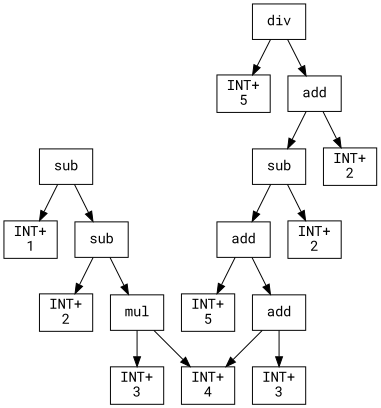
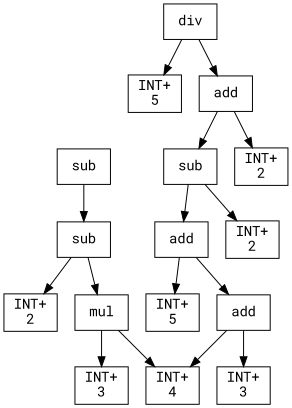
node "INT+ 1": removed
